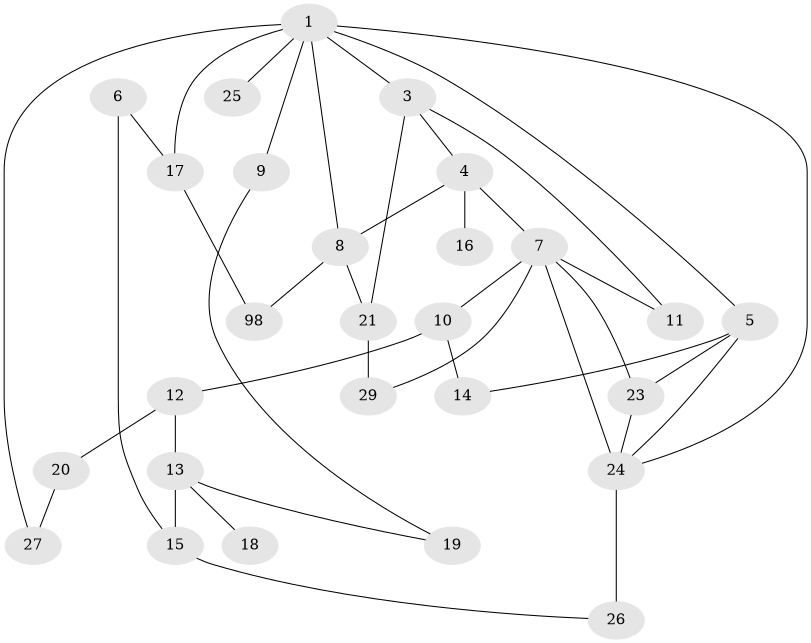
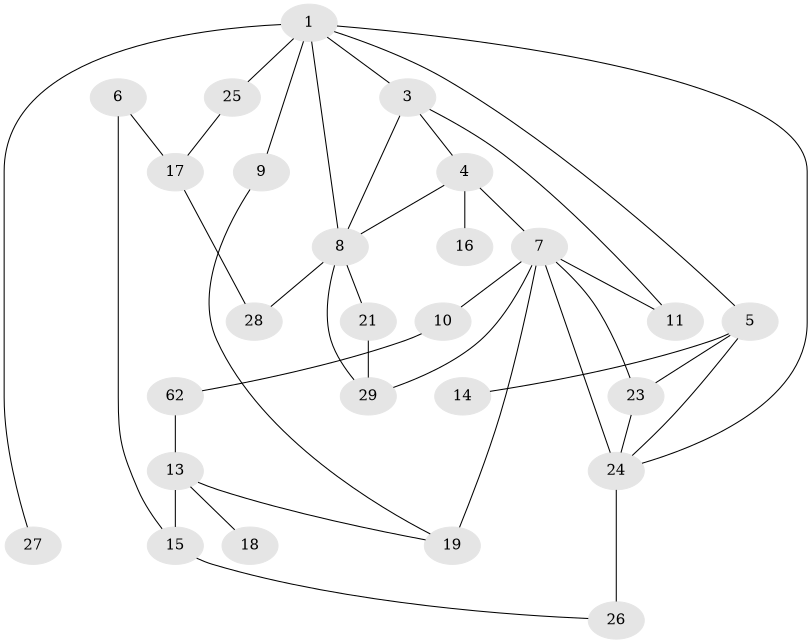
edge "1" -- "17": now "25" -- "17"
edge "3" -- "21": now "3" -- "8"
node "98": label "98" -> "28"
edge "8" -- "29": added
edge "10" -- "14": removed
node "12": label "12" -> "62"
edge "7" -- "19": added
node "20": removed
